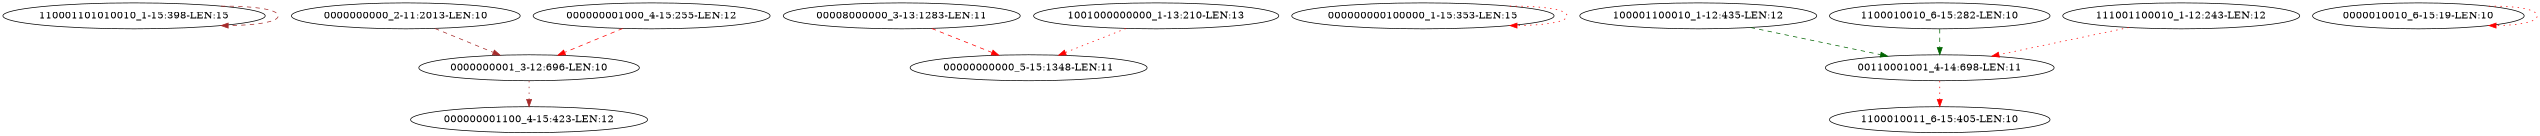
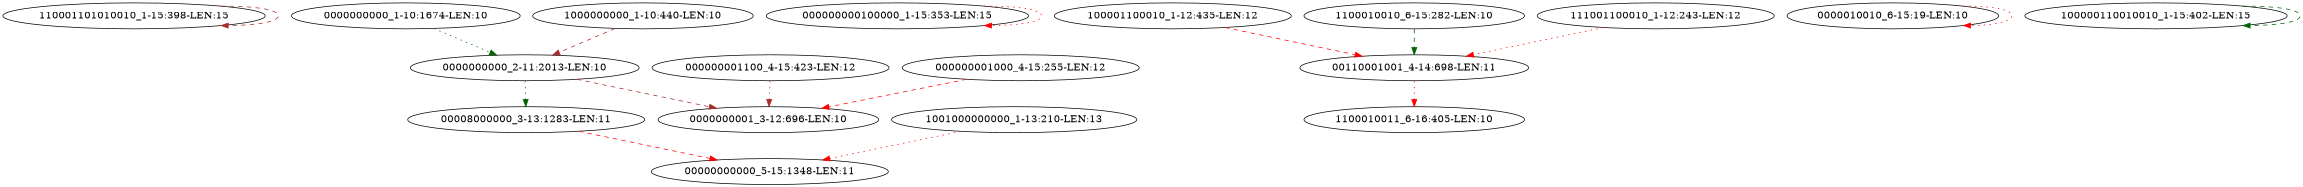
node "0000000000_1-10:1674-LEN:10": added
node "1000000000_1-10:440-LEN:10": added
node "100000110010010_1-15:402-LEN:15": added
edge "100001100010_1-12:435-LEN:12" -> "00110001001_4-14:698-LEN:11": color darkgreen -> red
edge "0000000000_2-11:2013-LEN:10" -> "00008000000_3-13:1283-LEN:11": added
edge "0000000001_3-12:696-LEN:10" -> "000000001100_4-15:423-LEN:12": reversed
node "1100010011_6-15:405-LEN:10": label "1100010011_6-15:405-LEN:10" -> "1100010011_6-16:405-LEN:10"
